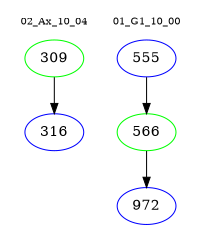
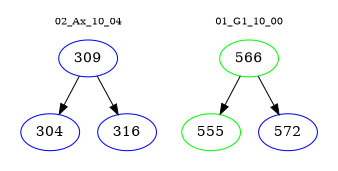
node "309": color green -> blue
node "555": color blue -> green
edge "555" -> "566": reversed
node "304": added
node "972": label "972" -> "572"
